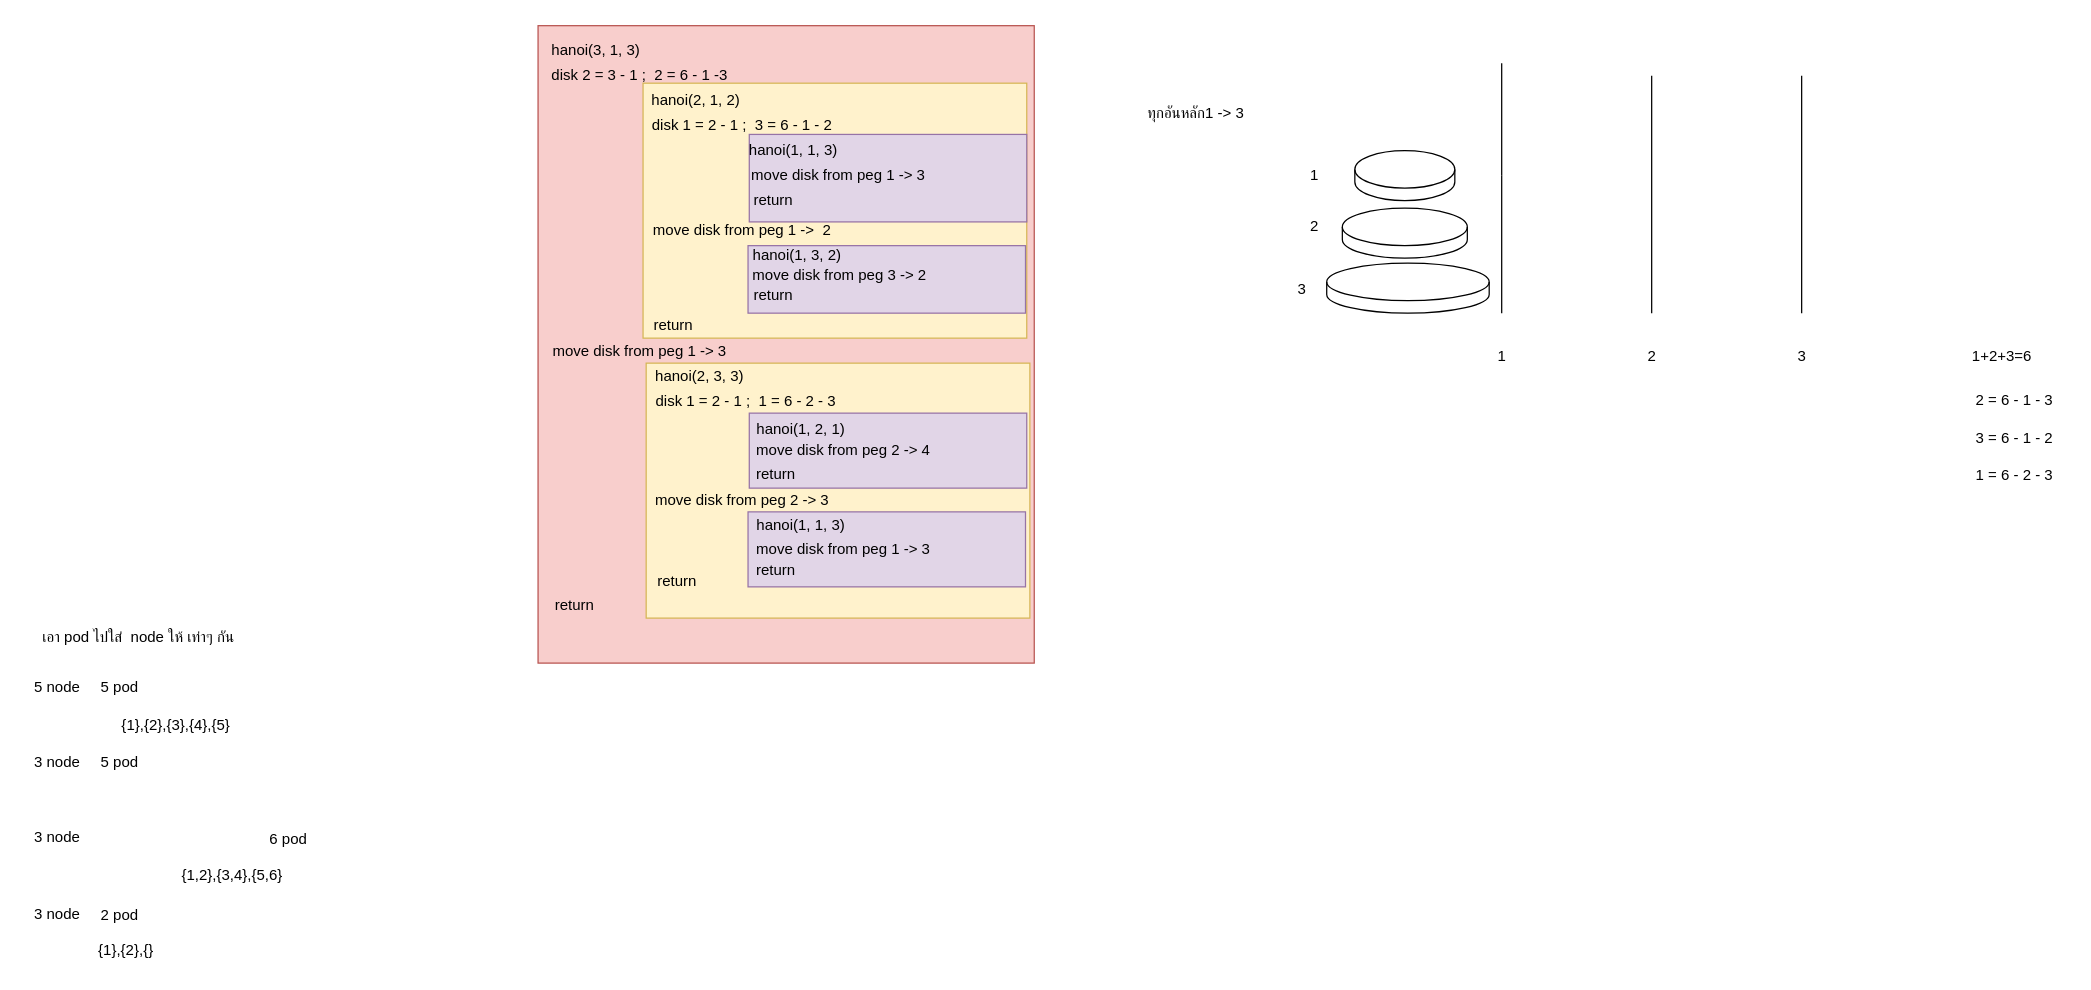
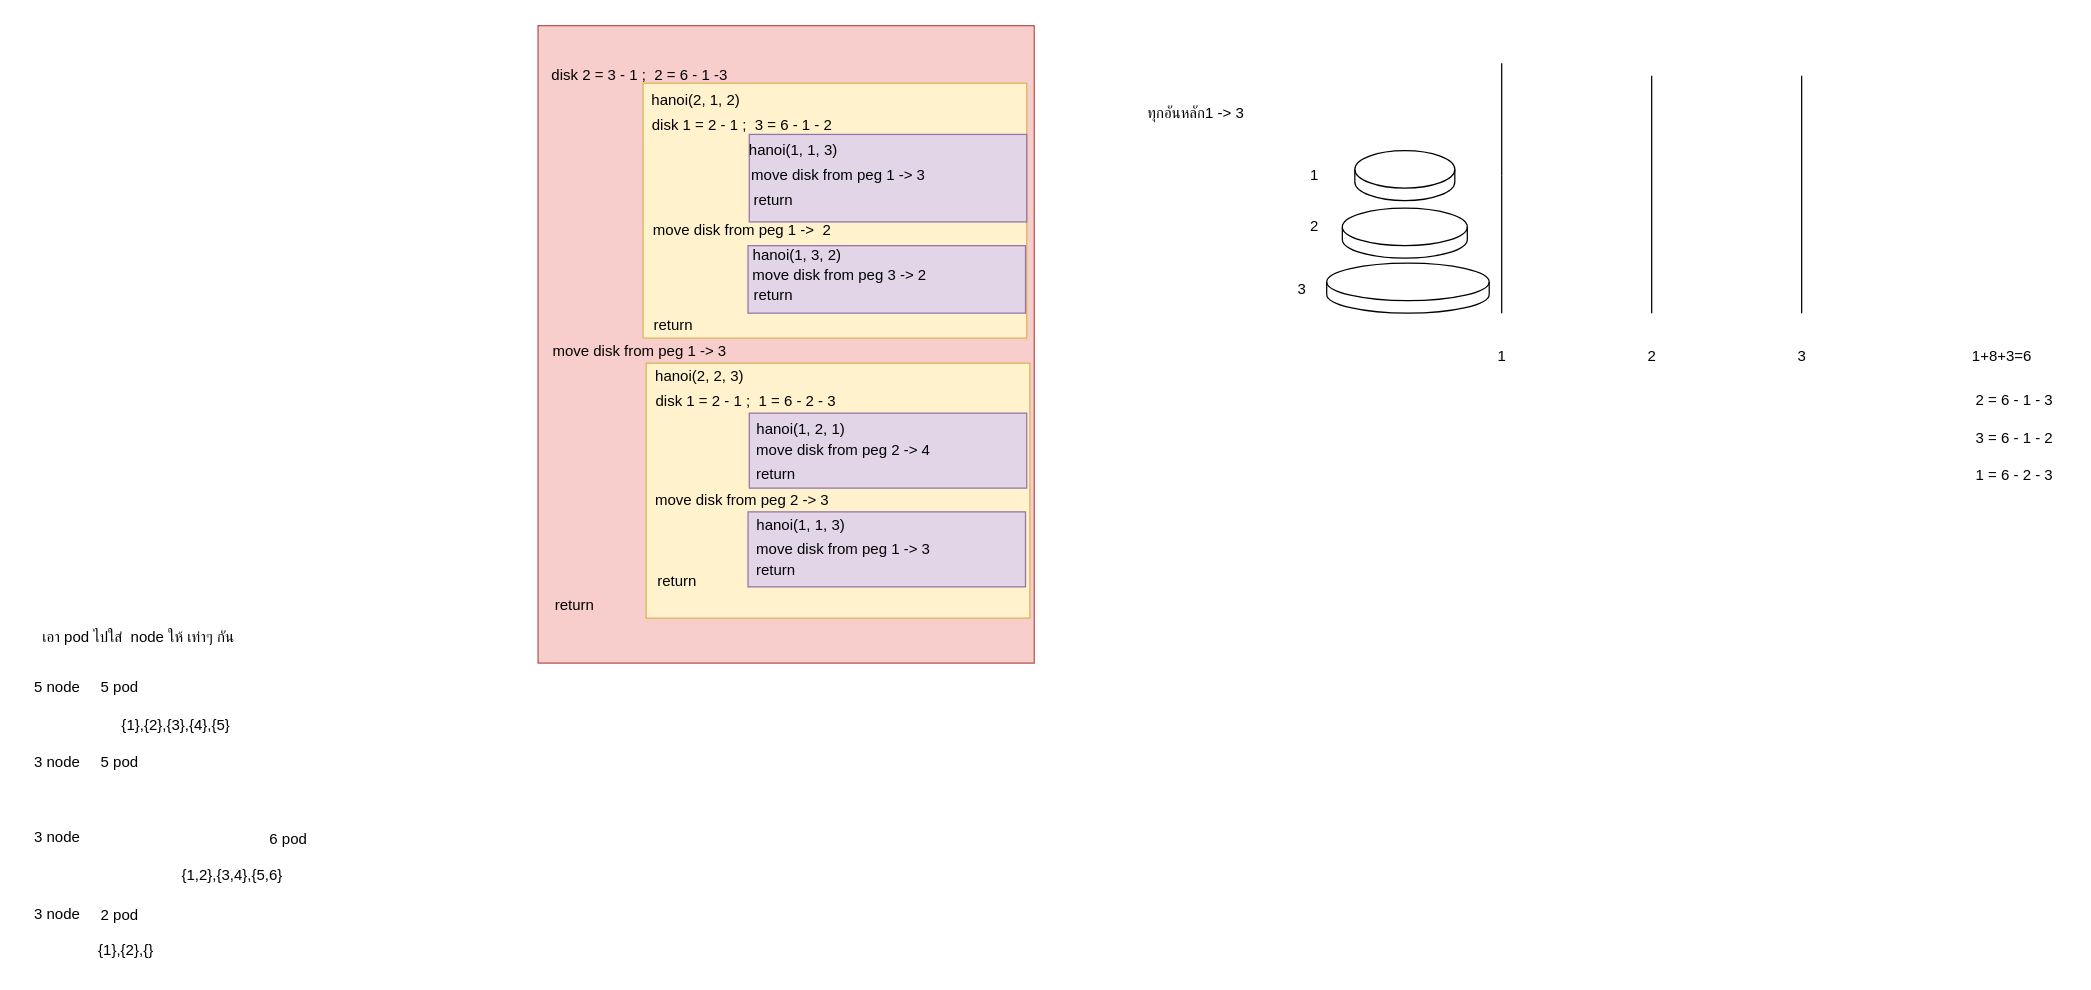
node "hanoi(3, 1, 3)": removed
node "1+2+3=6": label "1+2+3=6" -> "1+8+3=6"
node "hanoi(2, 3, 3)": label "hanoi(2, 3, 3)" -> "hanoi(2, 2, 3)"
